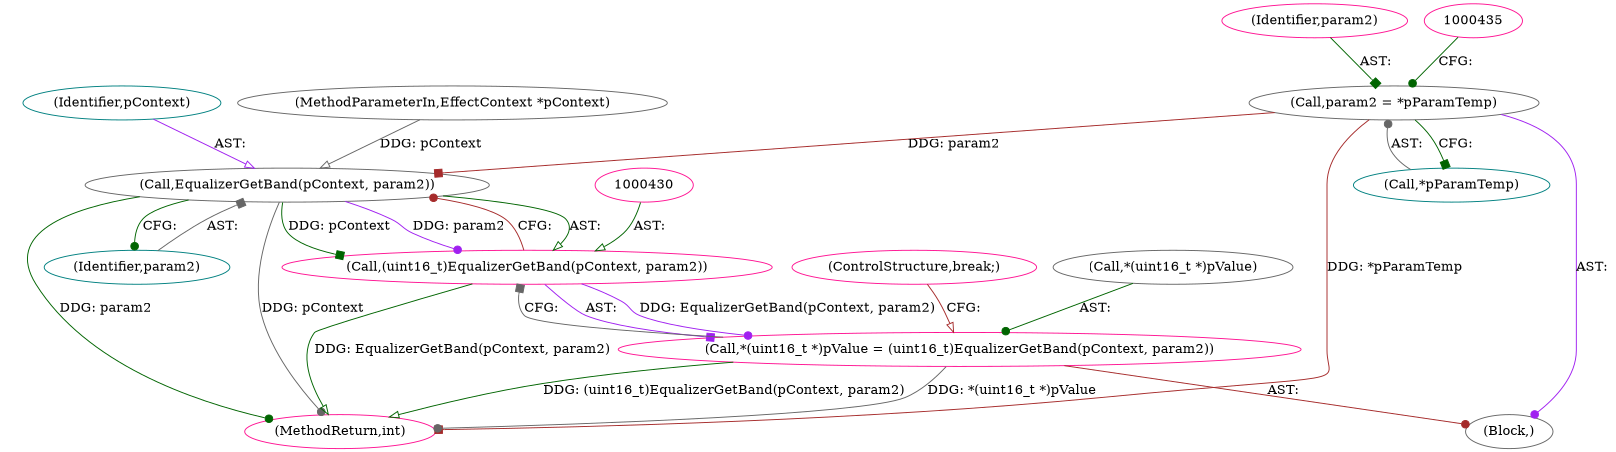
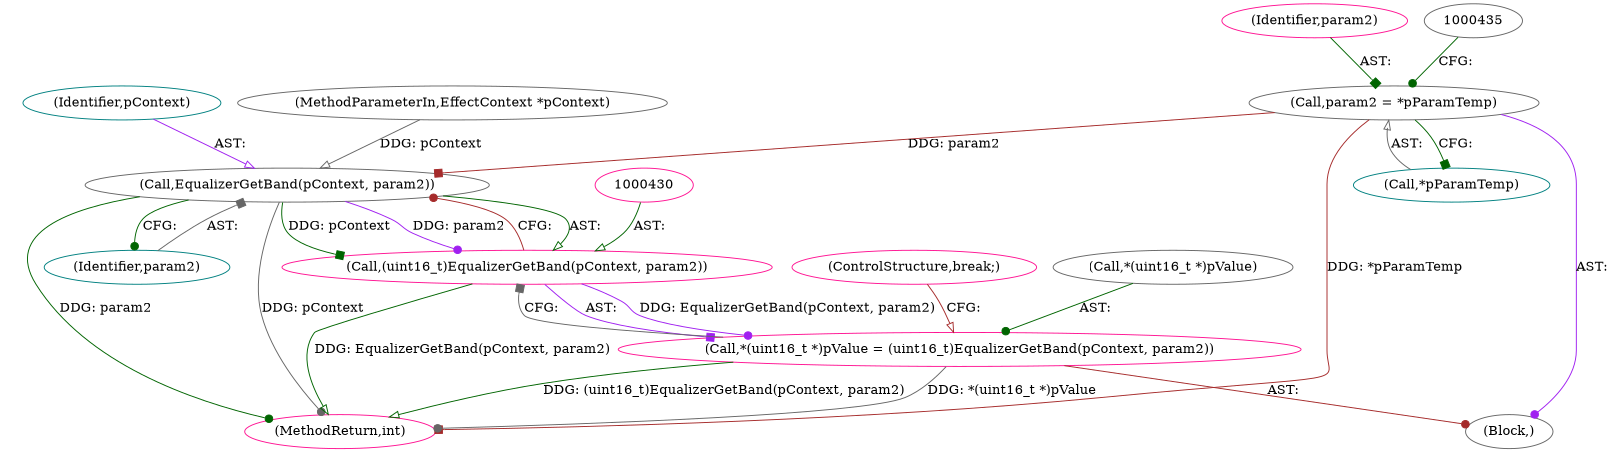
node "1000435": color deeppink -> gray40
edge "(Call,*pParamTemp)" -> "(Call,param2 = *pParamTemp)": arrowhead dot -> onormal
